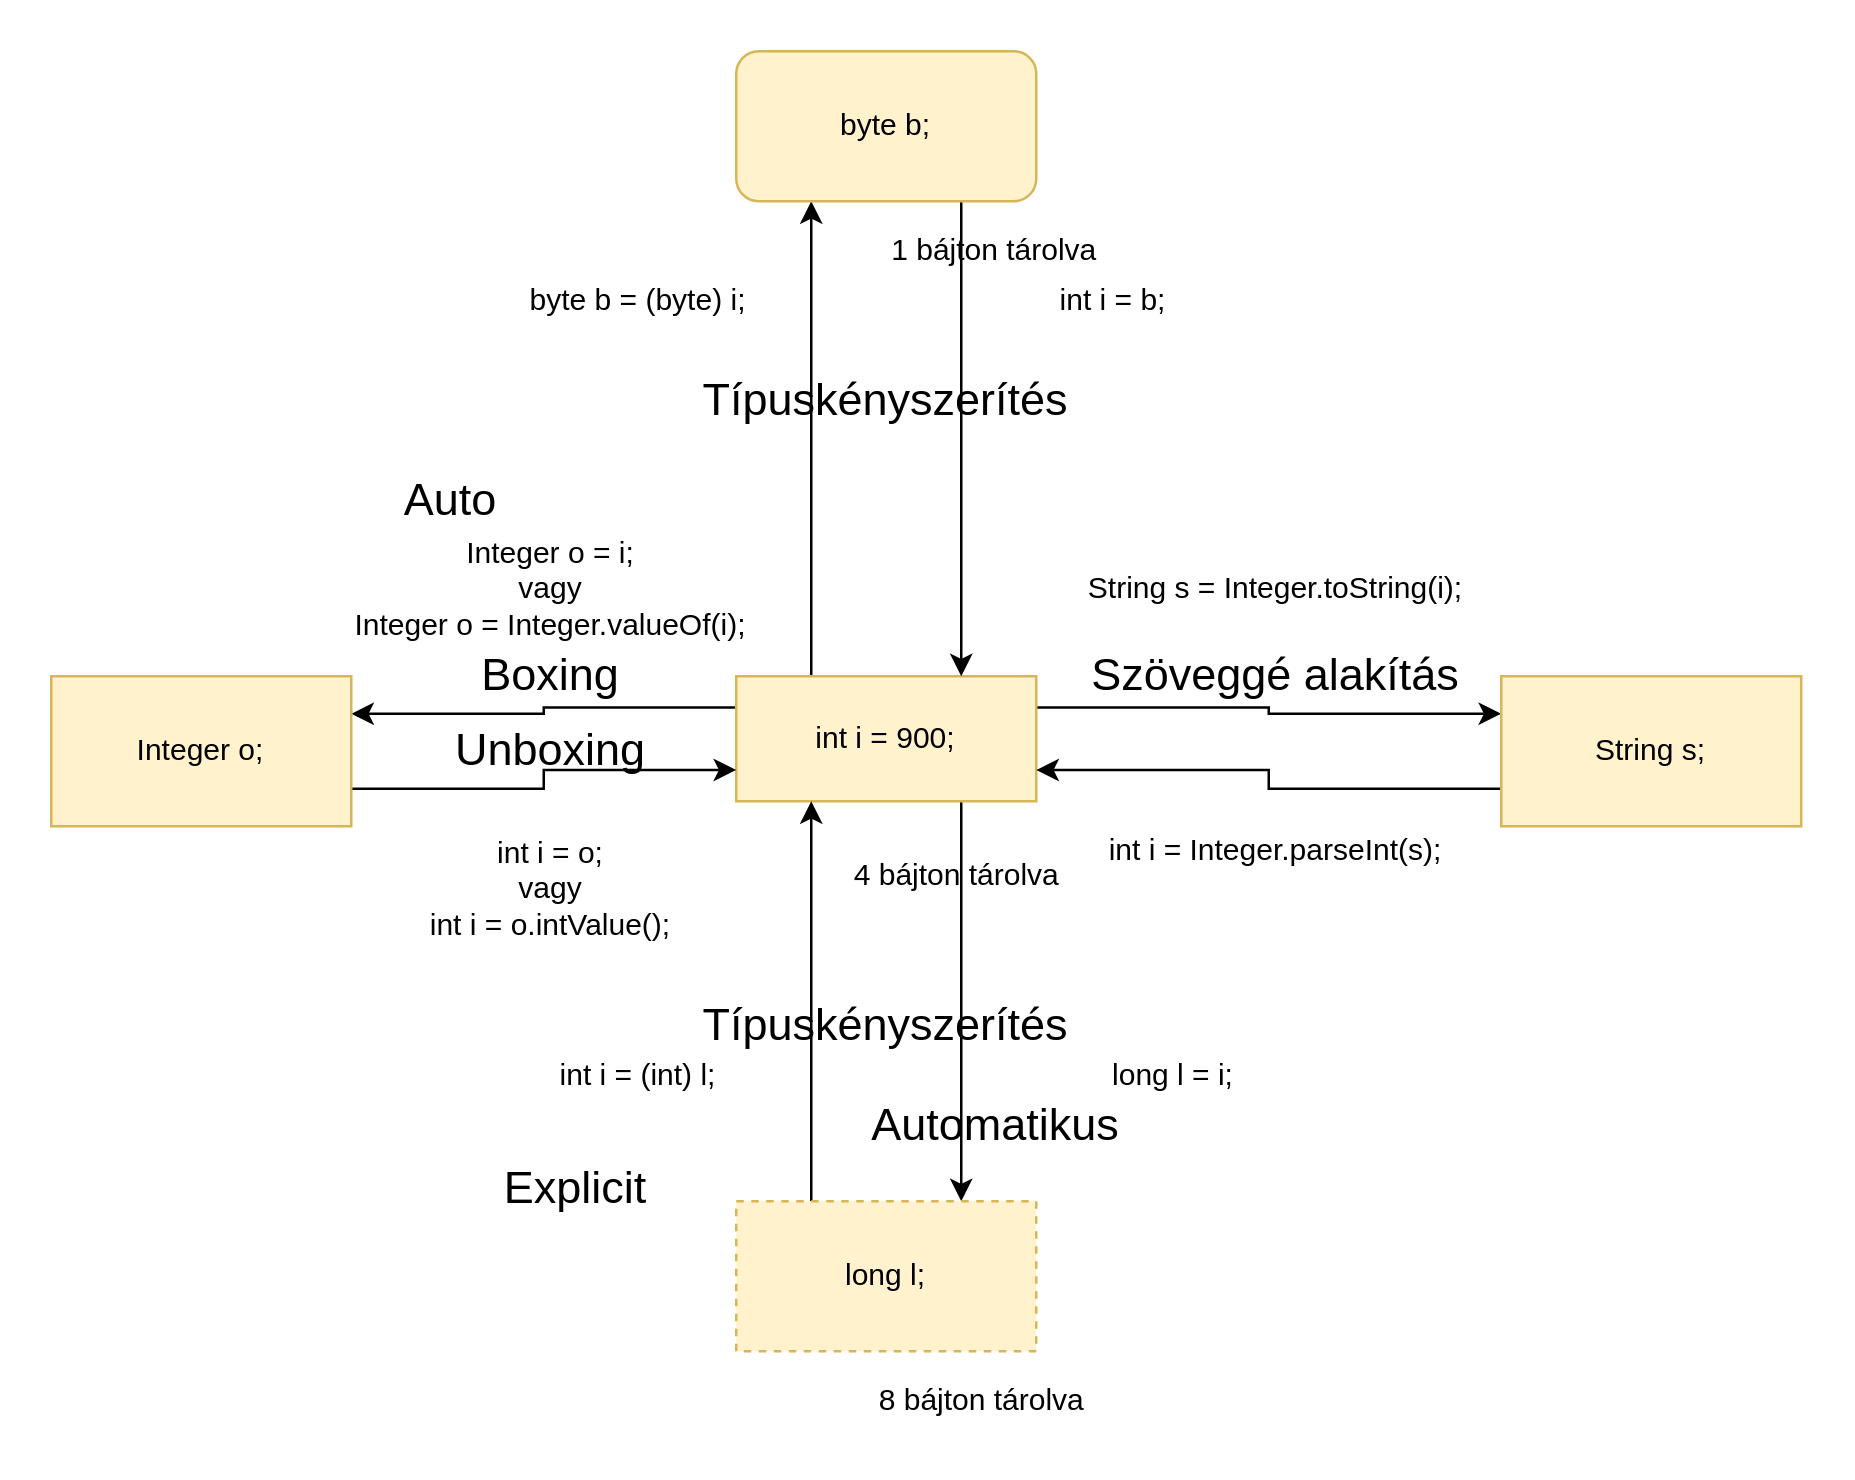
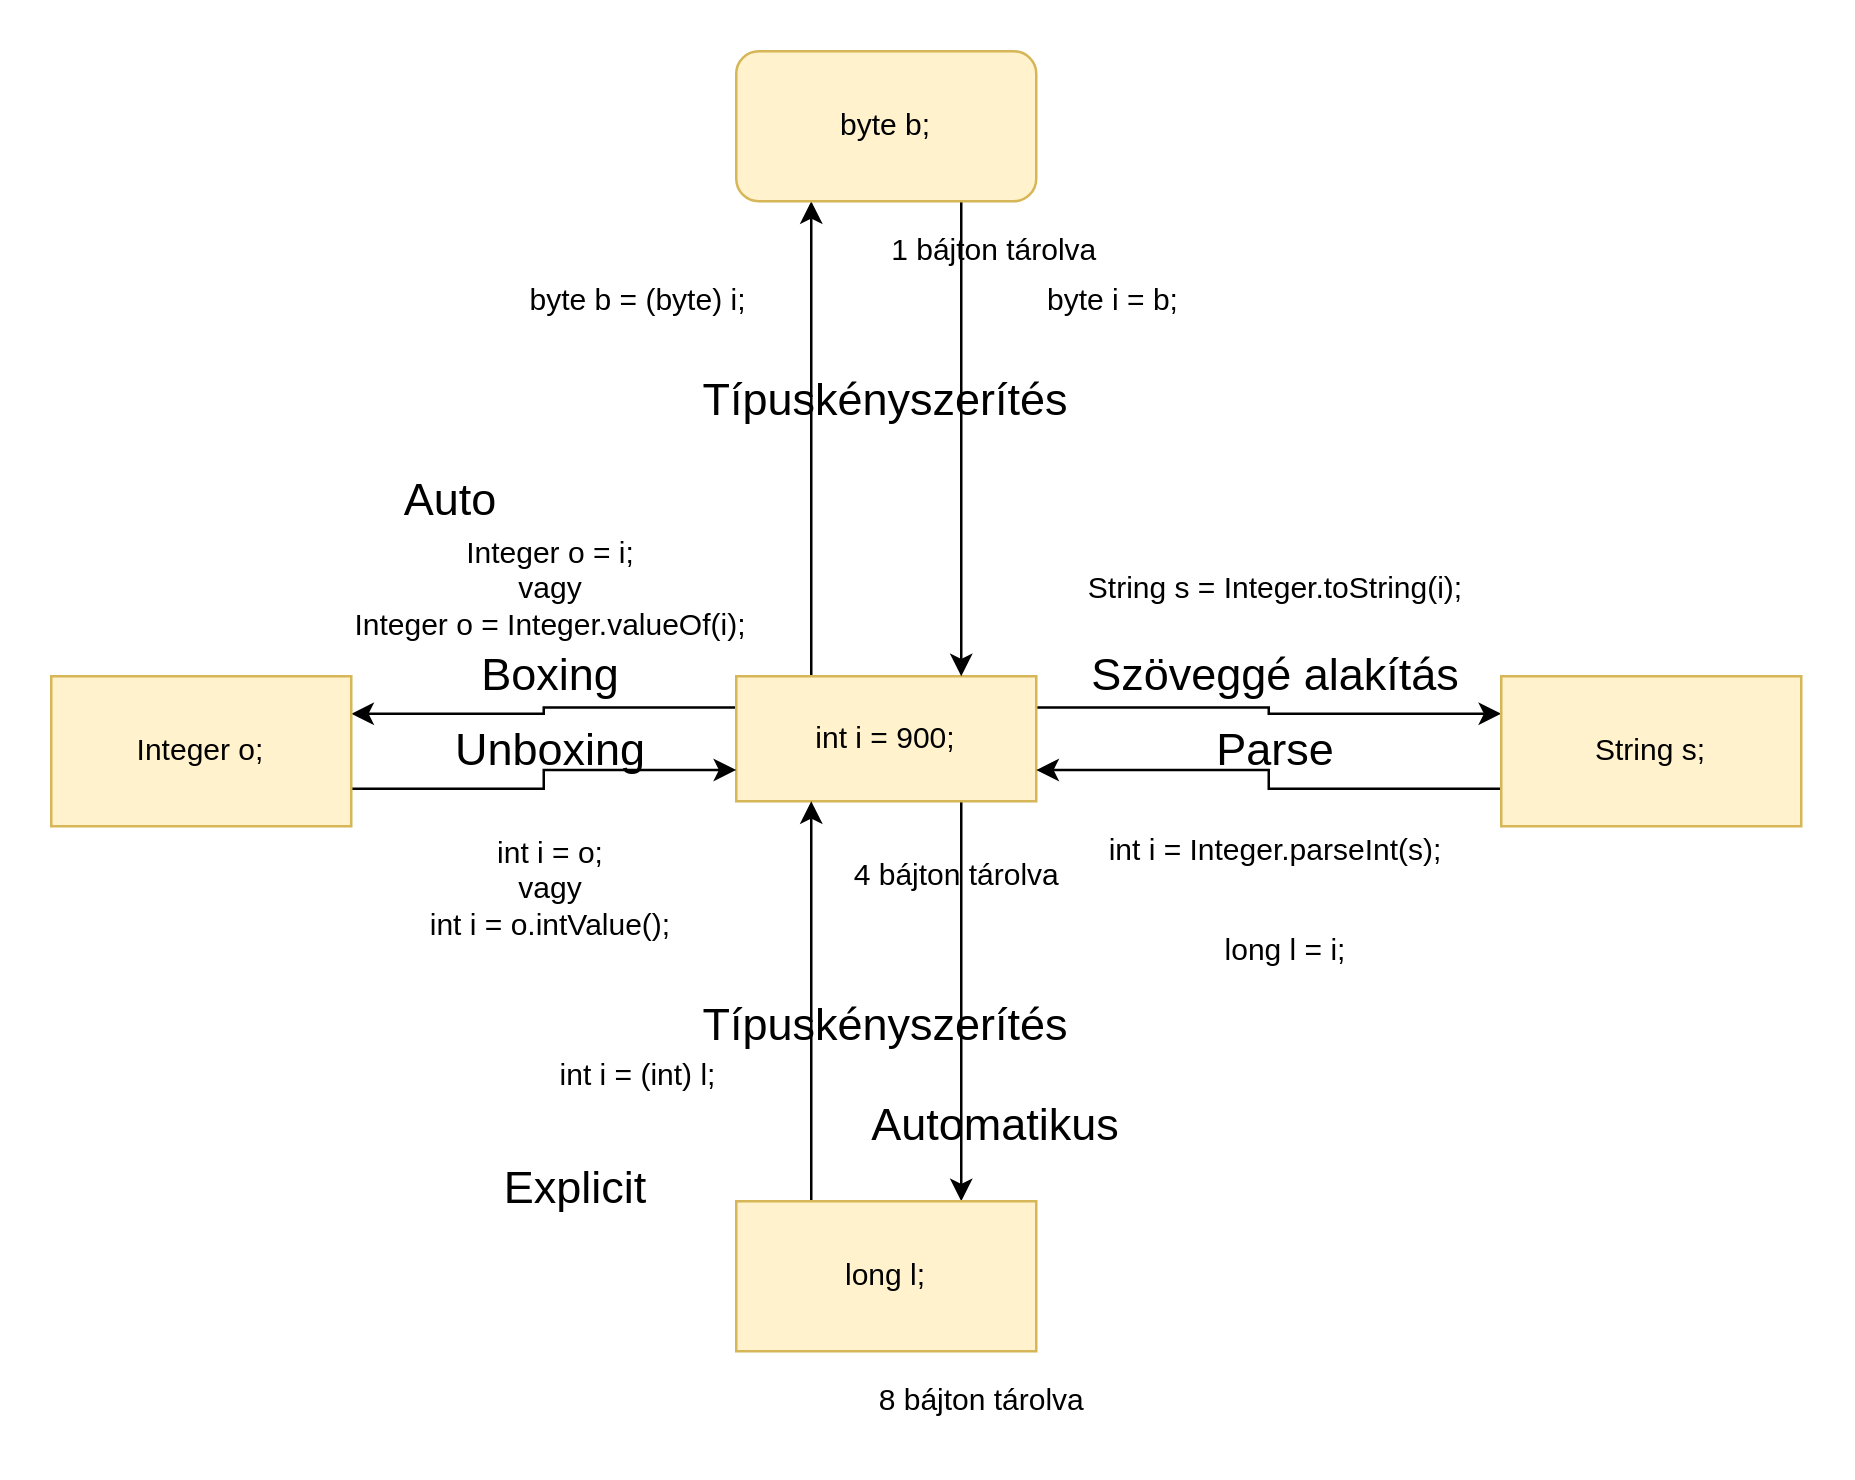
node "int i = b;": label "int i = b;" -> "byte i = b;"
node "Parse": added
node "long l = i;": moved (1174, 1076) -> (1286, 951)
node "long l;": style dashed -> solid
